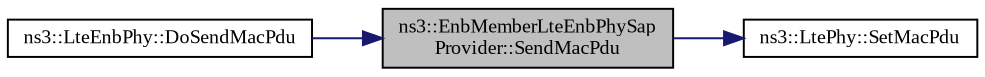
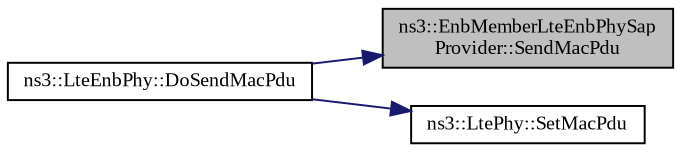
edge "ns3::EnbMemberLteEnbPhySap Provider::SendMacPdu" -> "ns3::LtePhy::SetMacPdu": now "ns3::LteEnbPhy::DoSendMacPdu" -> "ns3::LtePhy::SetMacPdu"
